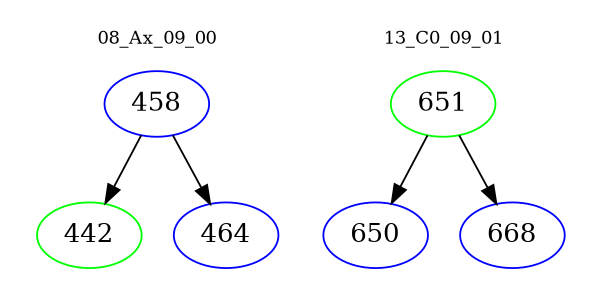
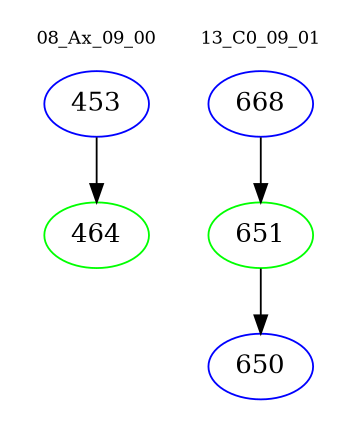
node "458": label "458" -> "453"
edge "651" -> "668": reversed
node "442": removed
node "464": color blue -> green
